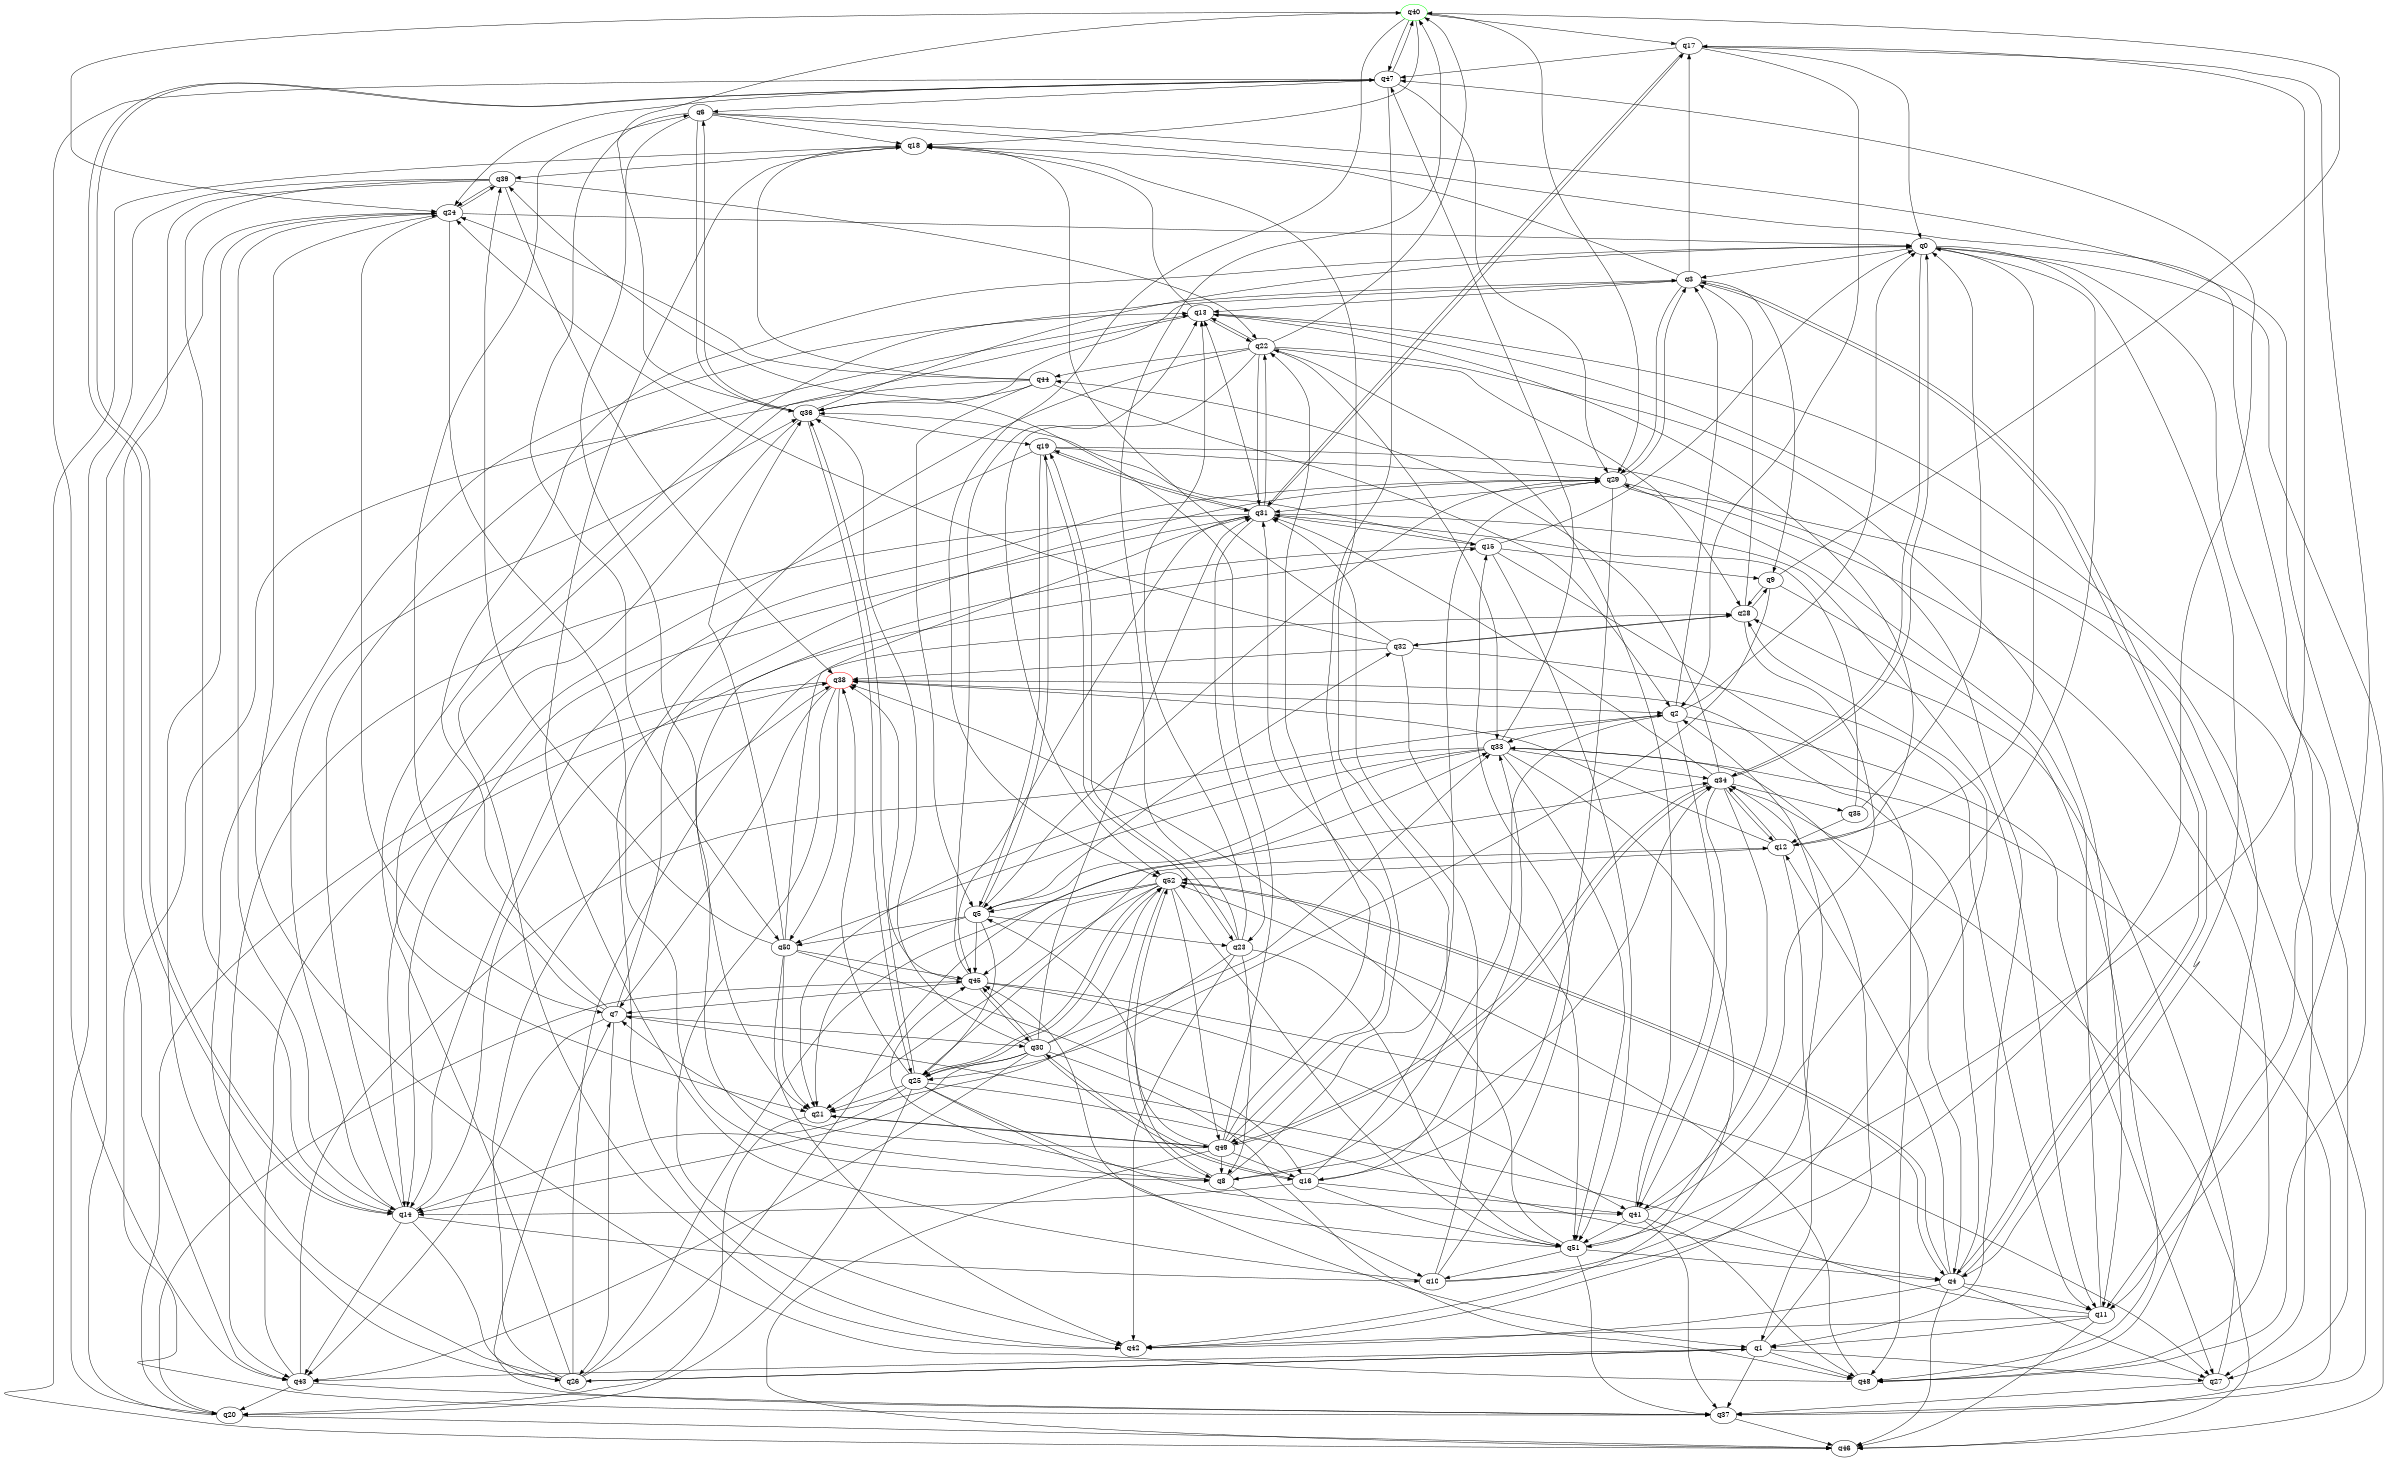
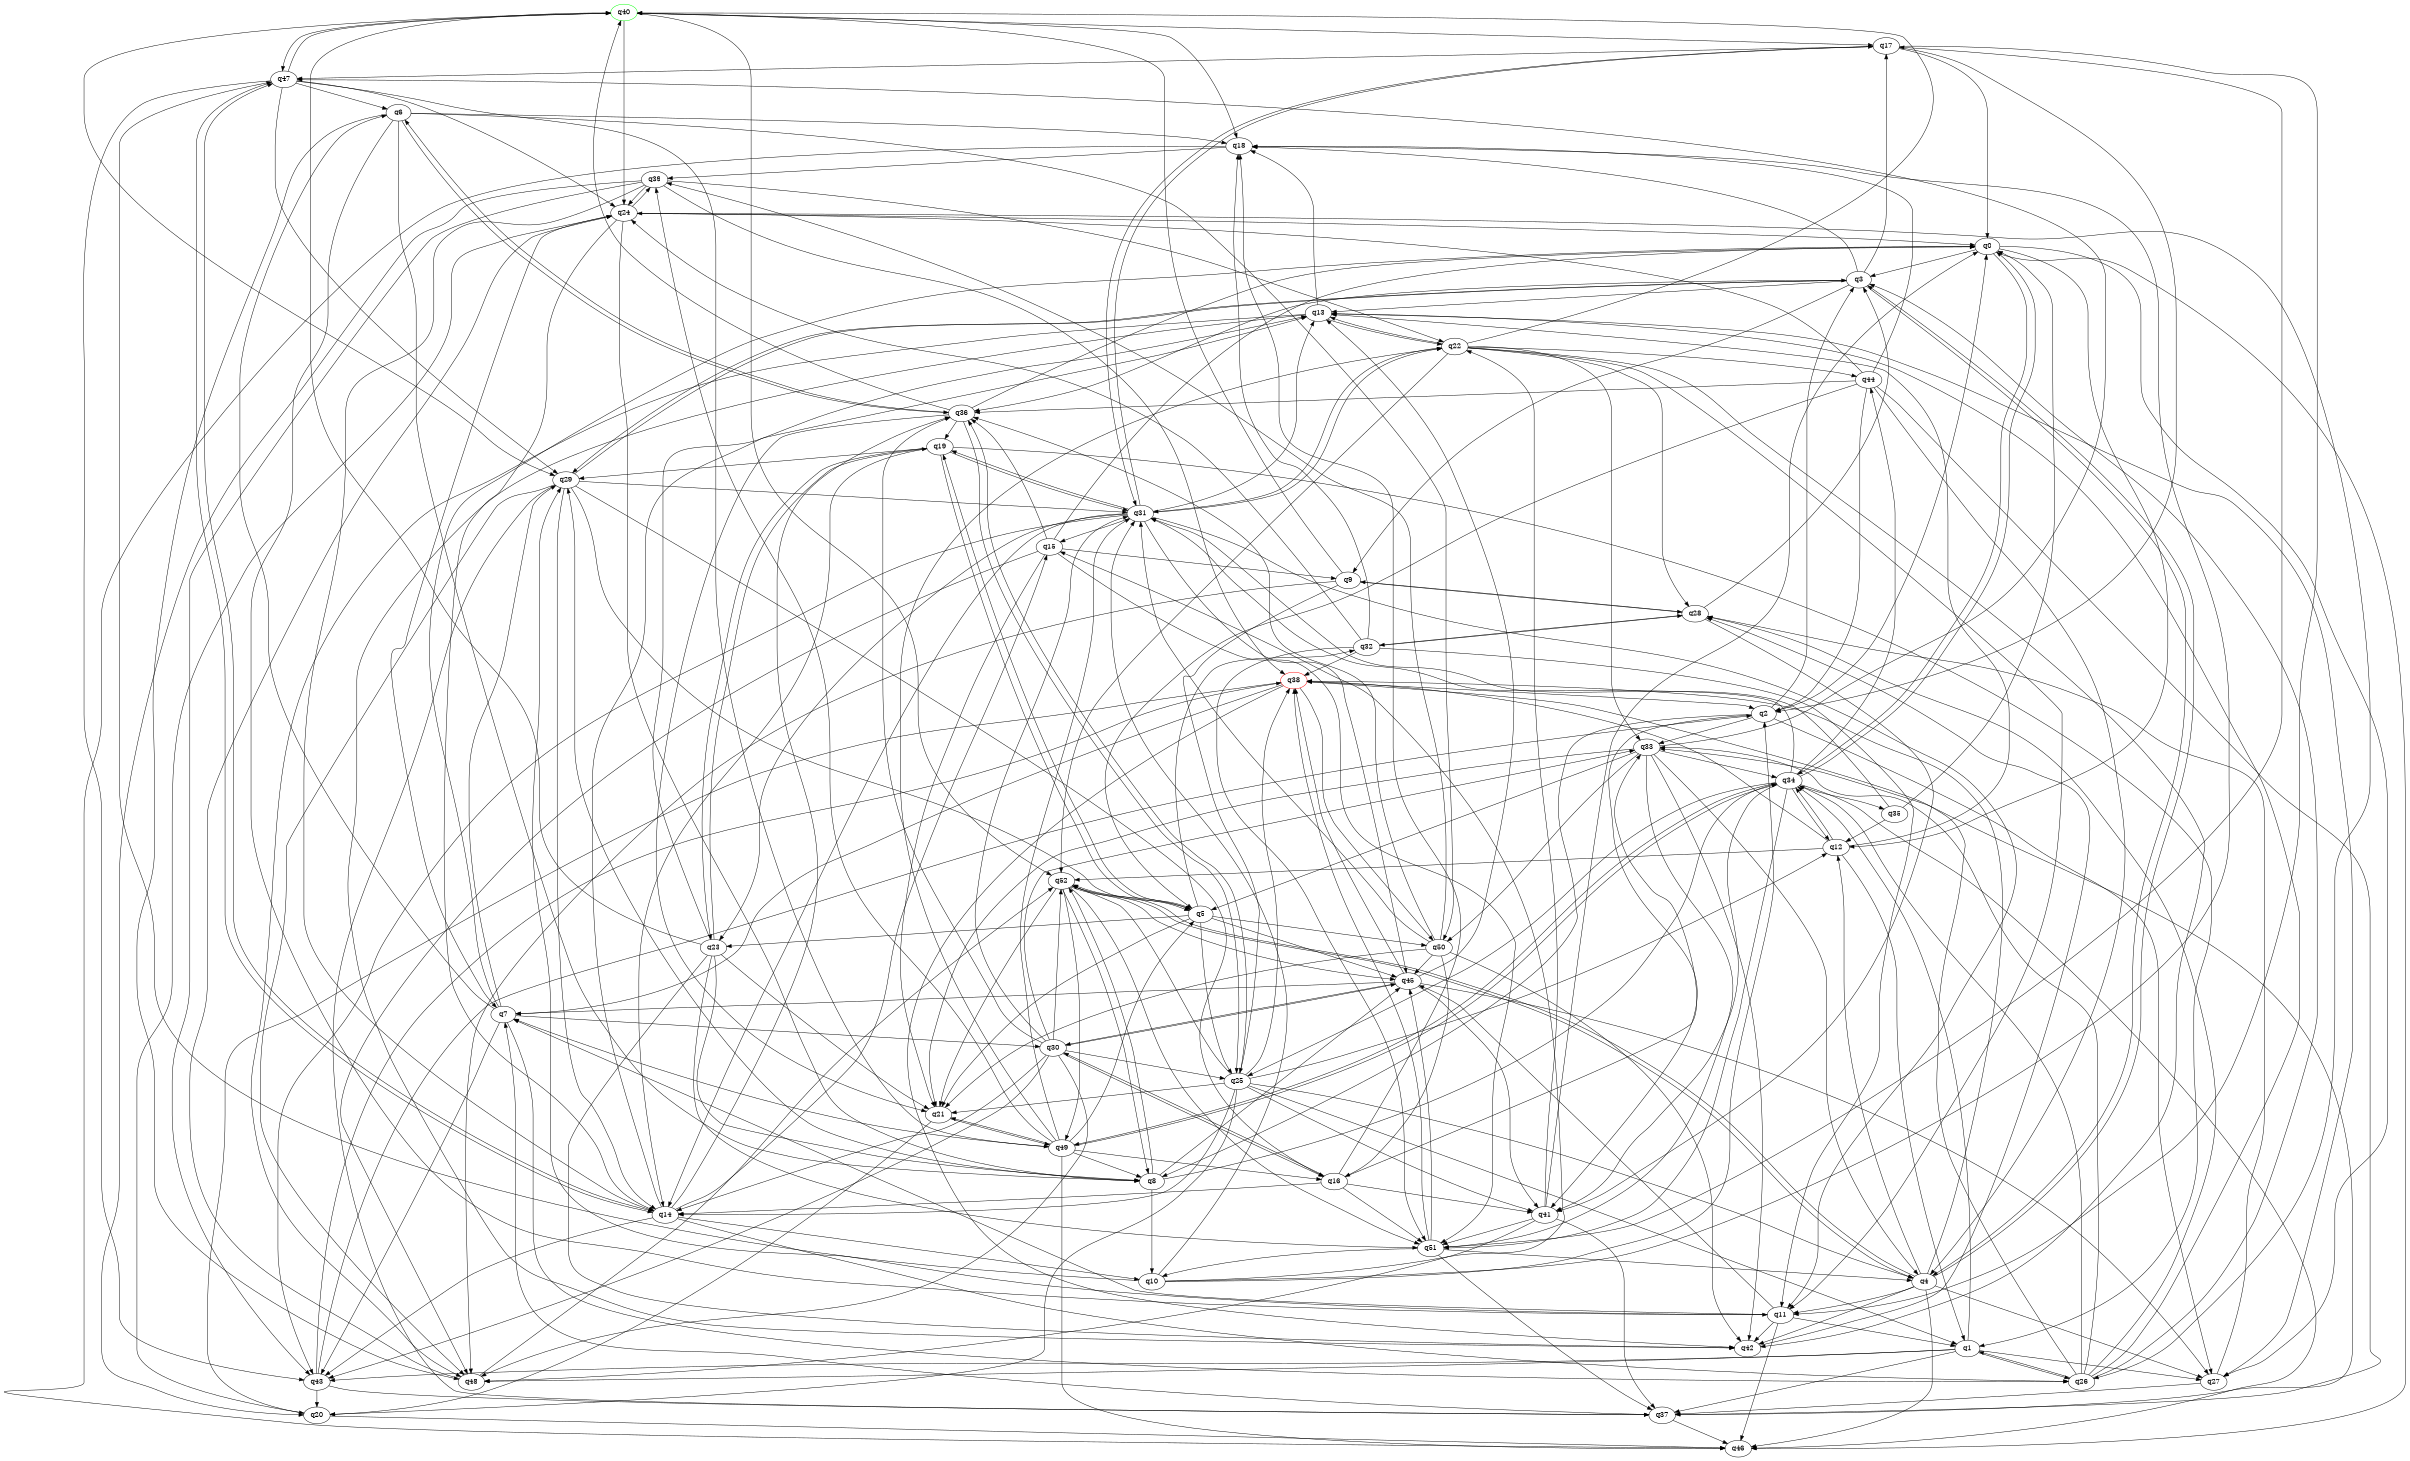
edge "q0" -> "q4": now "q44" -> "q4"
edge "q52" -> "q25": now "q34" -> "q25"
edge "q20" -> "q45": now "q11" -> "q45"
